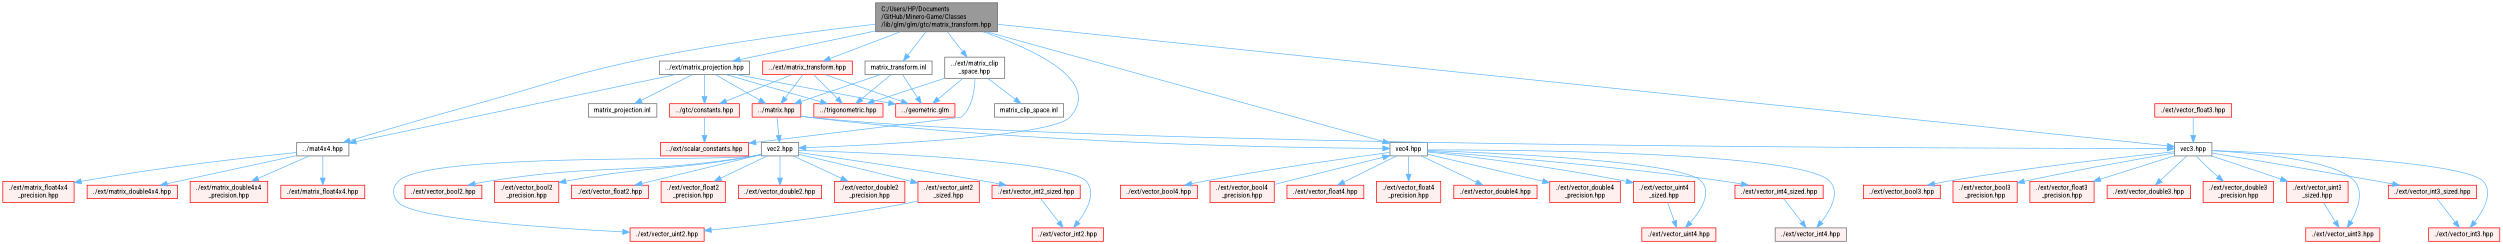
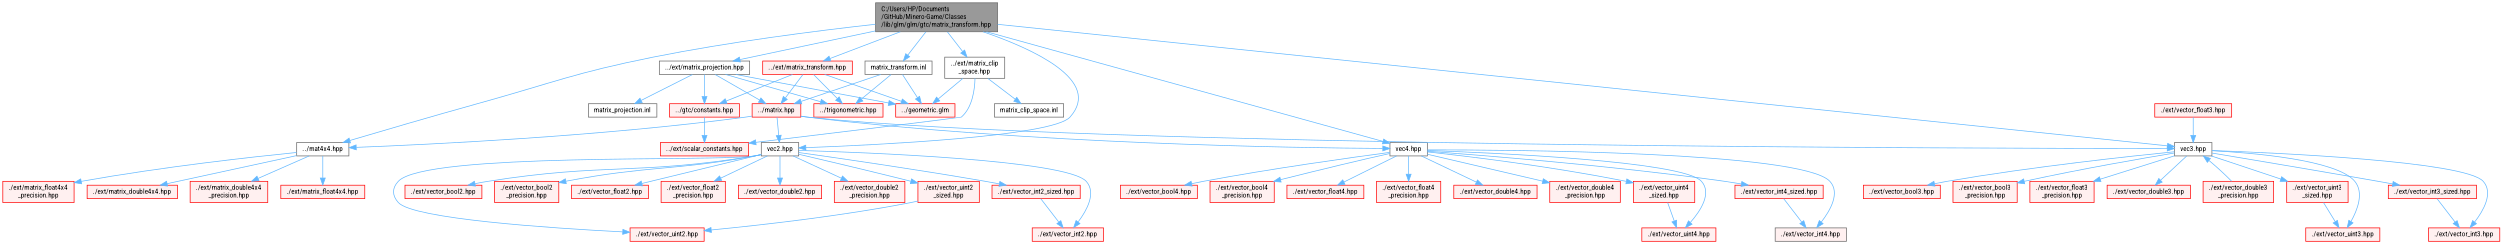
edge "../ext/matrix_clip _space.hpp" -> "../trigonometric.hpp": removed
edge "../ext/matrix_projection.hpp" -> "../mat4x4.hpp": now "../matrix.hpp" -> "../mat4x4.hpp"
edge "vec3.hpp" -> "./ext/vector_double3 _precision.hpp": reversed
edge "./ext/vector_bool4 _precision.hpp" -> "vec4.hpp": reversed
